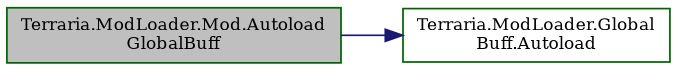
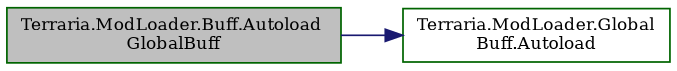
node "Terraria.ModLoader.Mod.Autoload GlobalBuff": label "Terraria.ModLoader.Mod.Autoload GlobalBuff" -> "Terraria.ModLoader.Buff.Autoload GlobalBuff"
